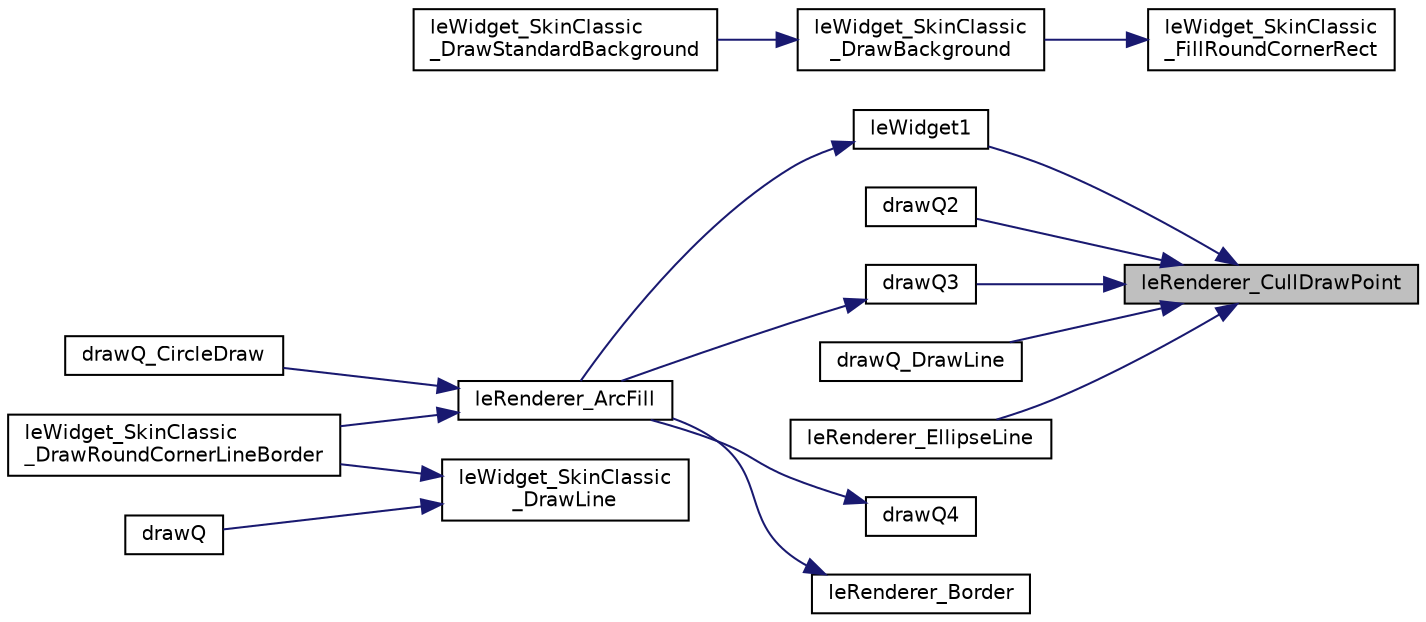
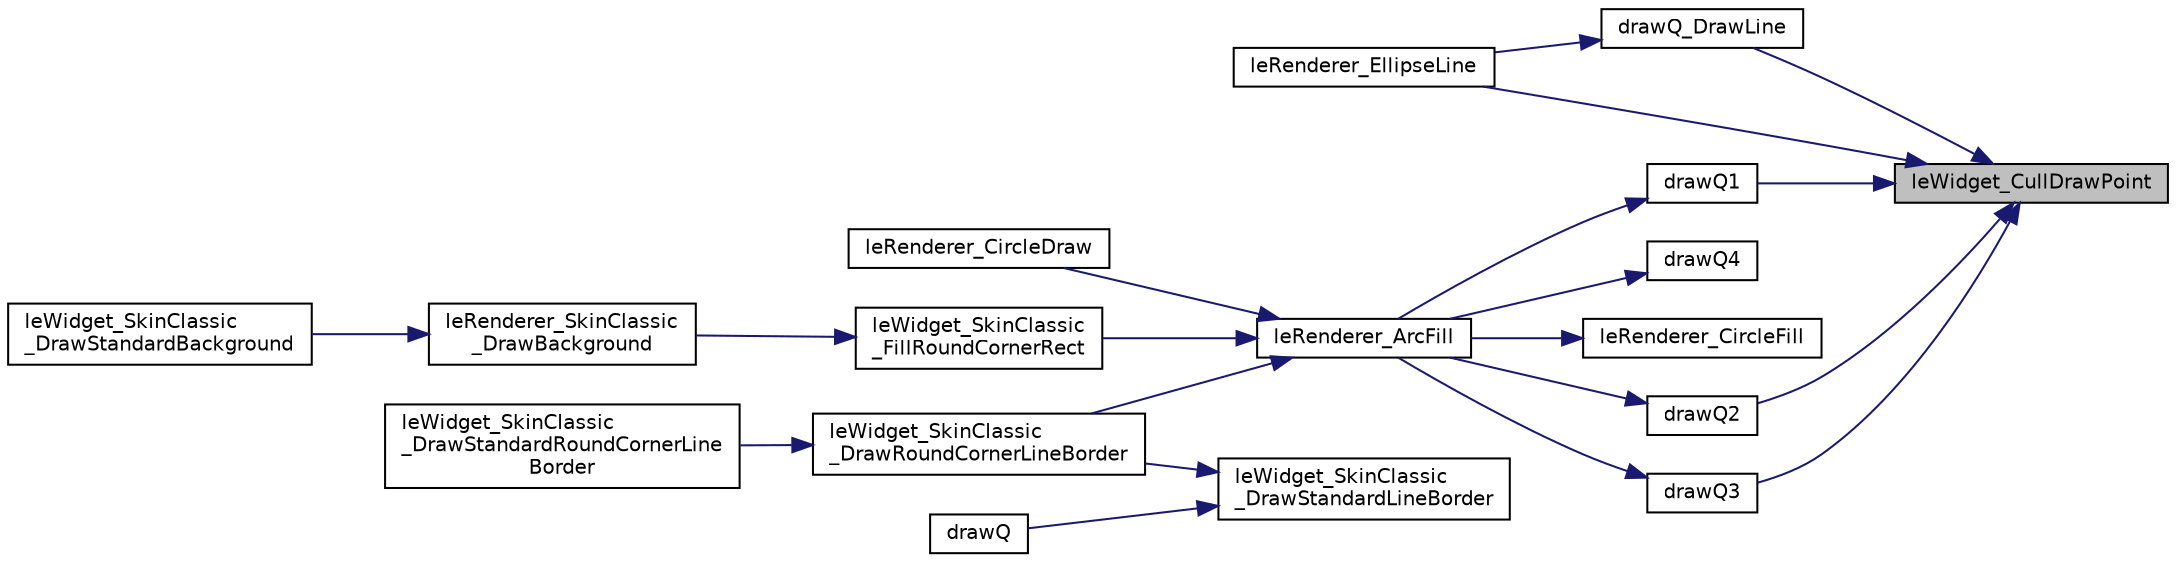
node "leWidget_SkinClassic _DrawBackground": label "leWidget_SkinClassic _DrawBackground" -> "leRenderer_SkinClassic _DrawBackground"
edge "leRenderer_EllipseLine" -> "drawQ_DrawLine": added
node "leWidget1": label "leWidget1" -> "drawQ1"
node "leRenderer_CullDrawPoint": label "leRenderer_CullDrawPoint" -> "leWidget_CullDrawPoint"
edge "leWidget_SkinClassic _FillRoundCornerRect" -> "leRenderer_ArcFill": added
node "drawQ_CircleDraw": label "drawQ_CircleDraw" -> "leRenderer_CircleDraw"
edge "leRenderer_ArcFill" -> "drawQ2": added
node "leWidget_SkinClassic _DrawStandardRoundCornerLine Border": added
node "leWidget_SkinClassic _DrawLine": label "leWidget_SkinClassic _DrawLine" -> "leWidget_SkinClassic _DrawStandardLineBorder"
node "leRenderer_Border": label "leRenderer_Border" -> "leRenderer_CircleFill"
